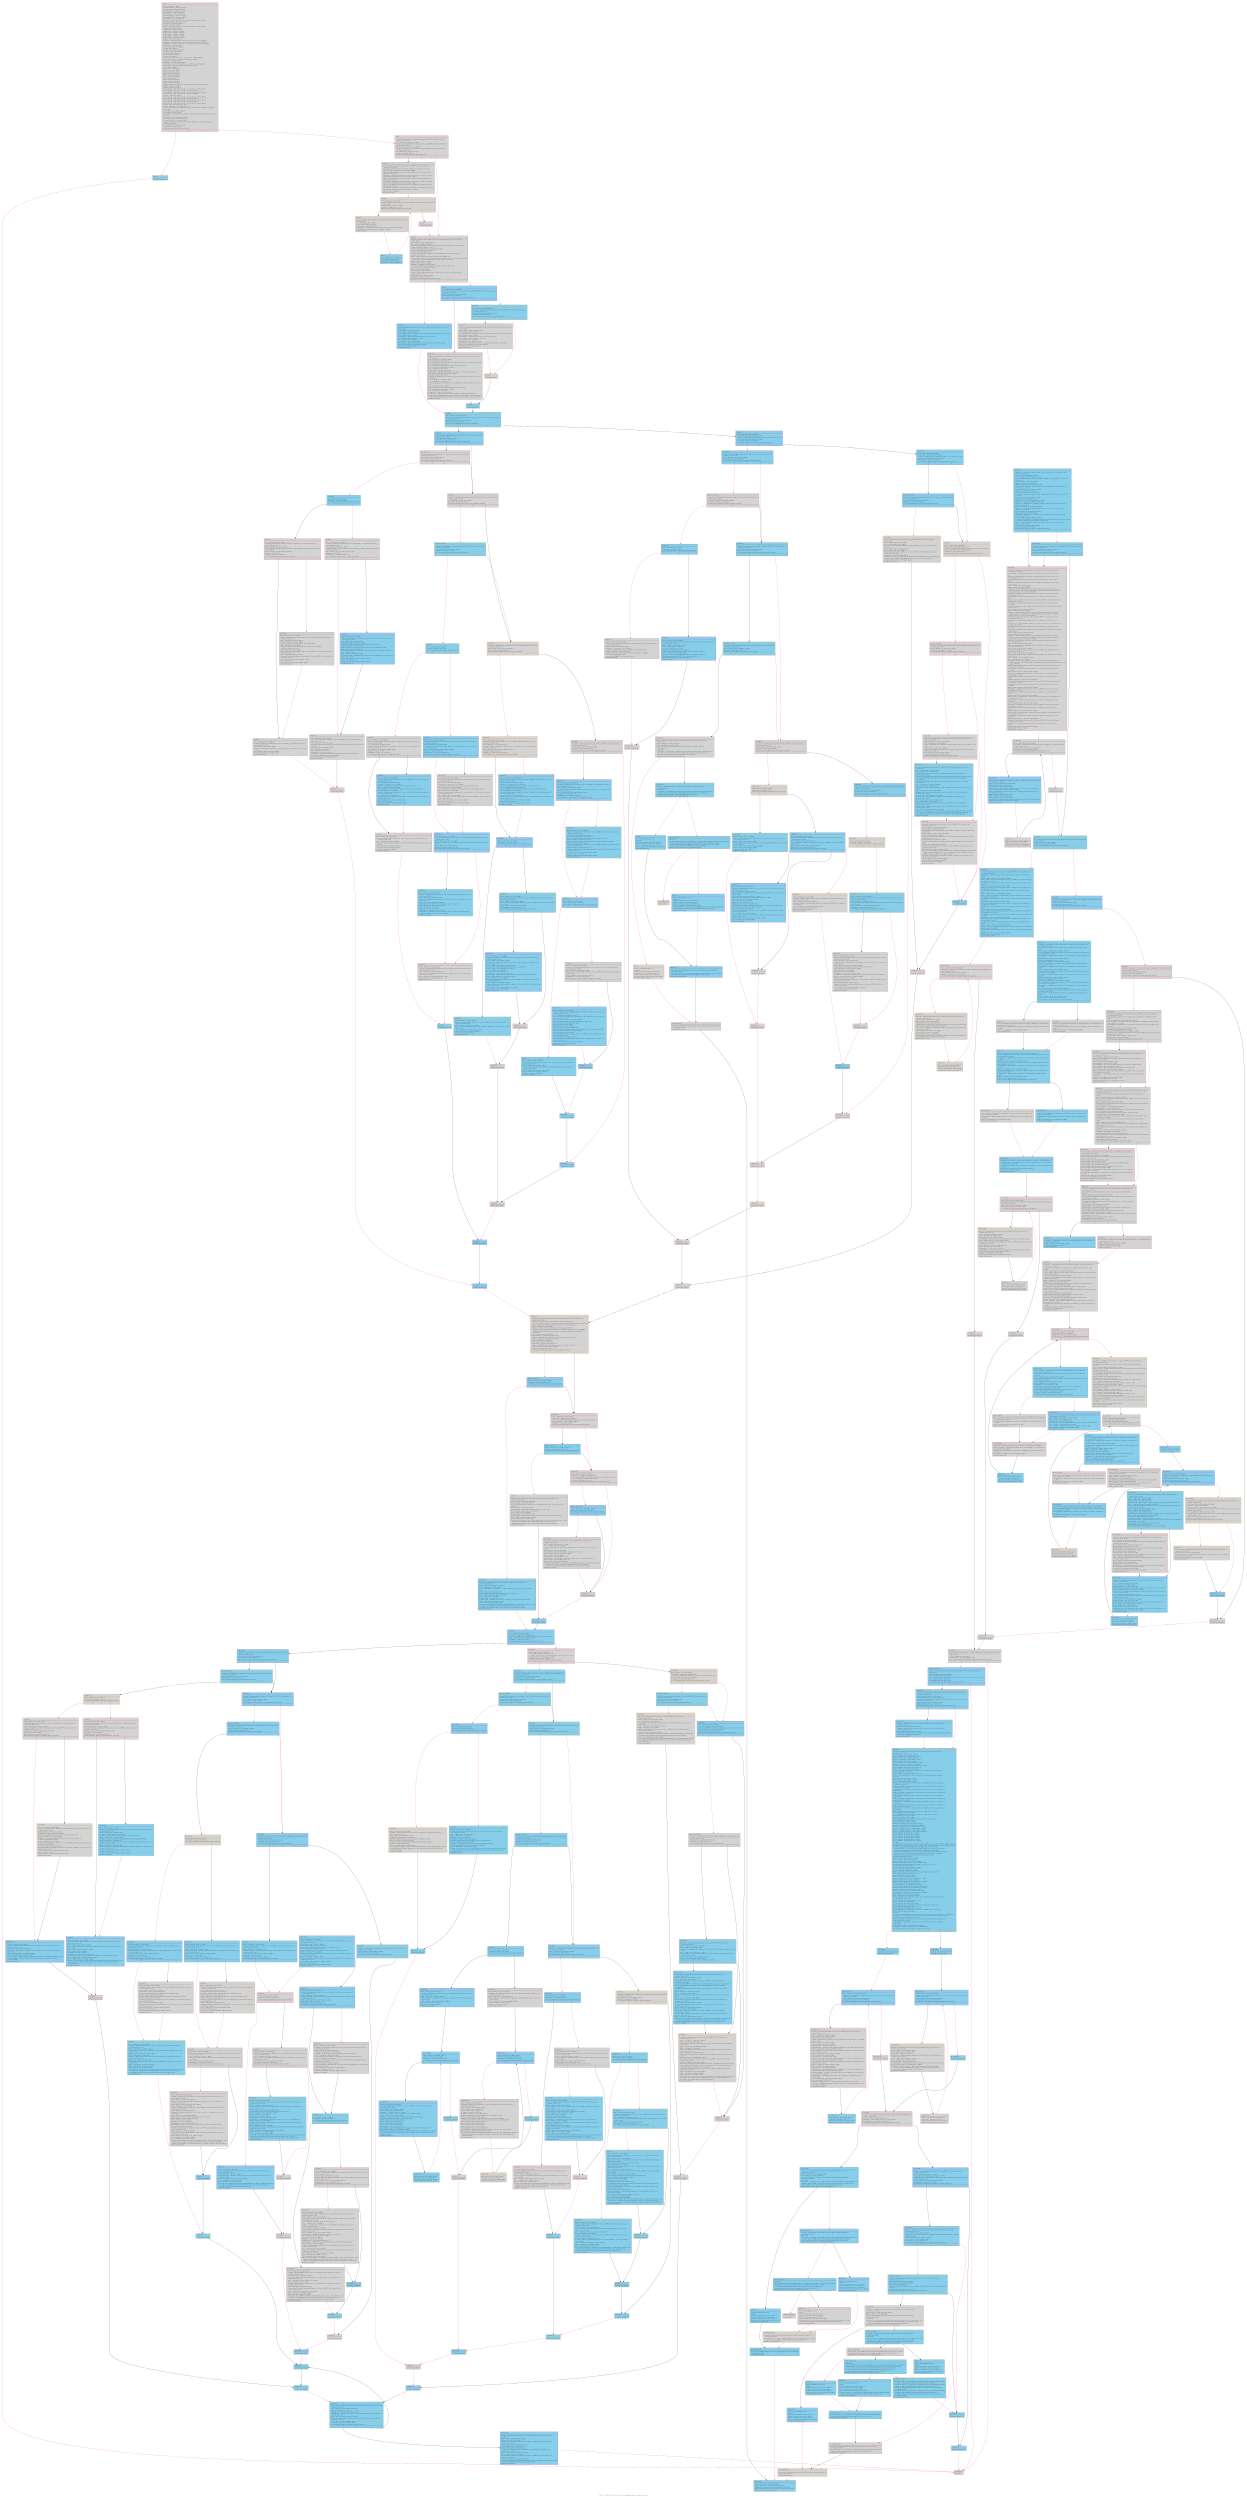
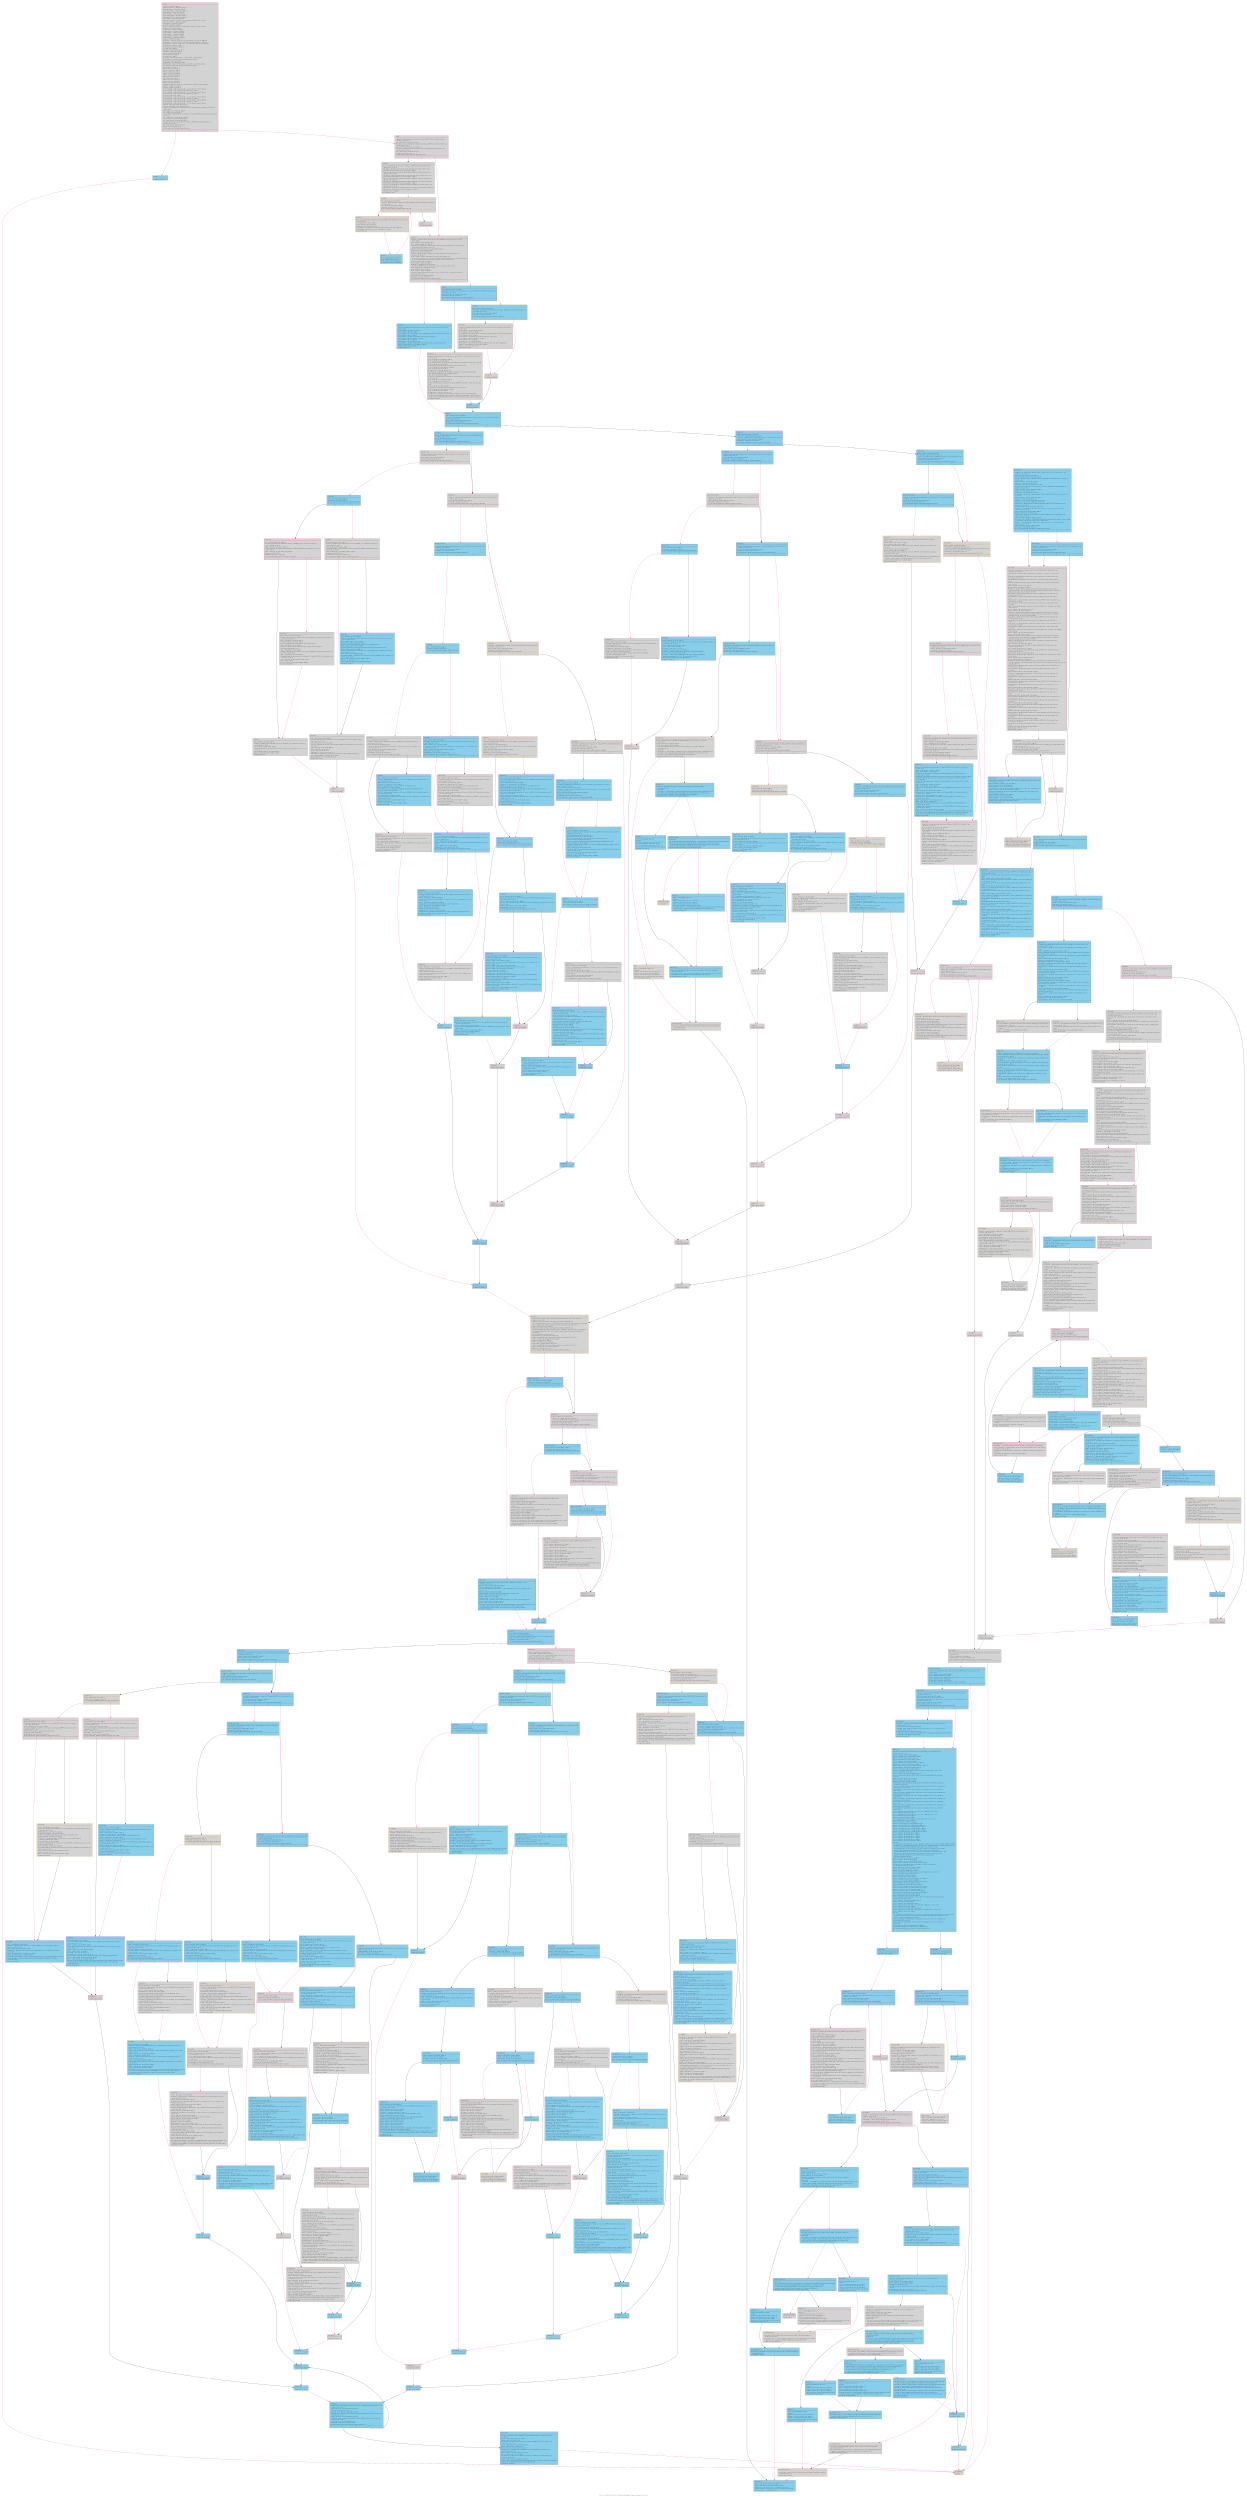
node "for.body993:": removed
